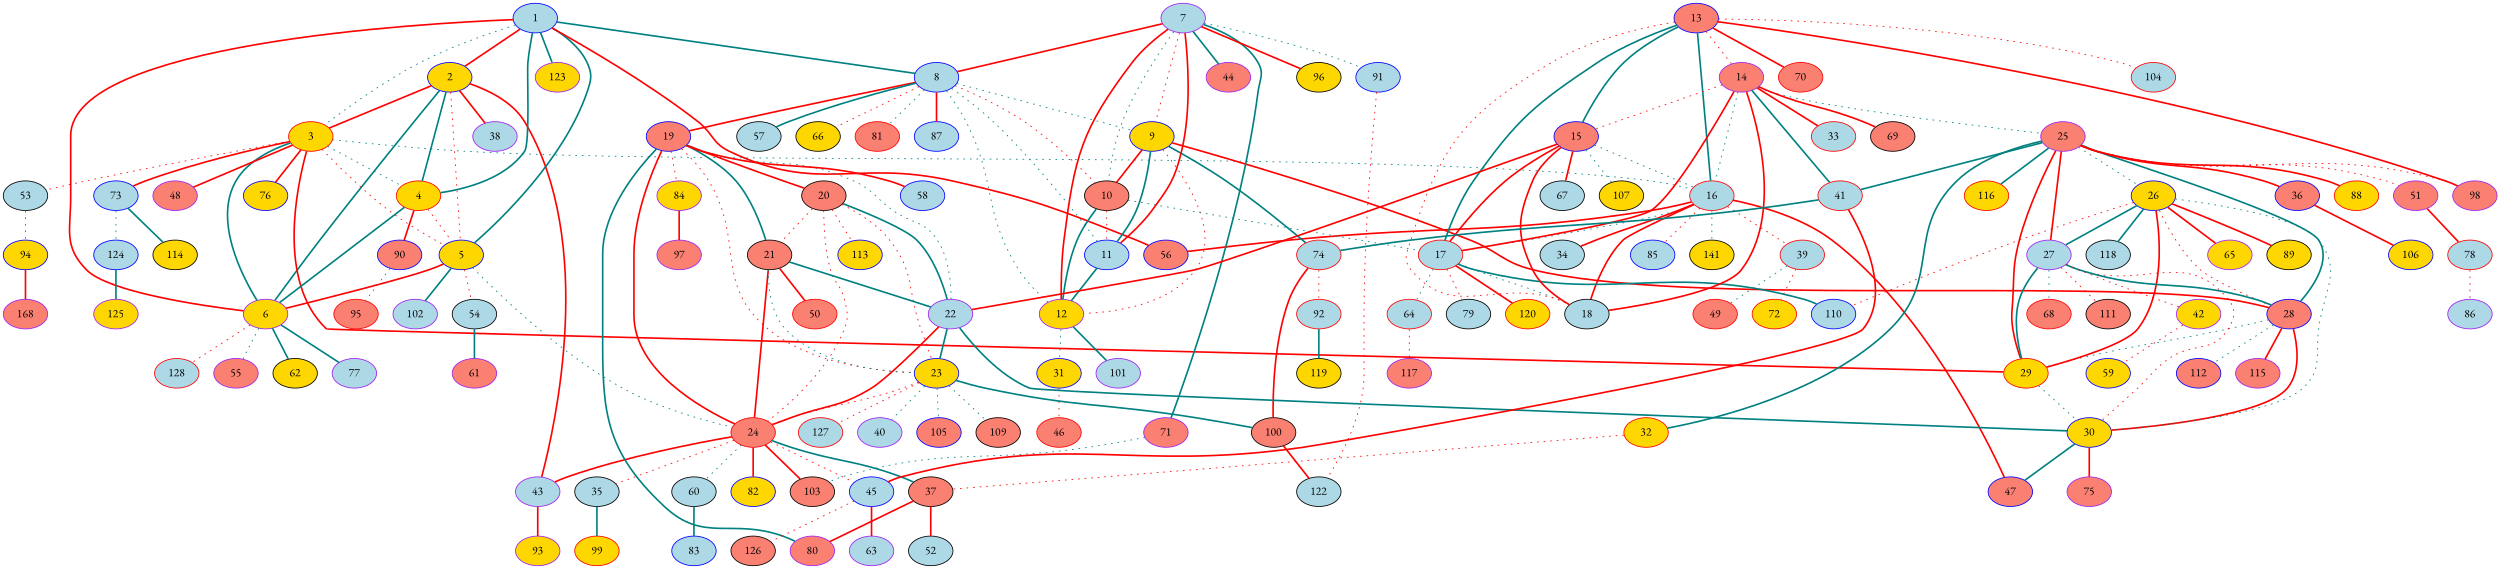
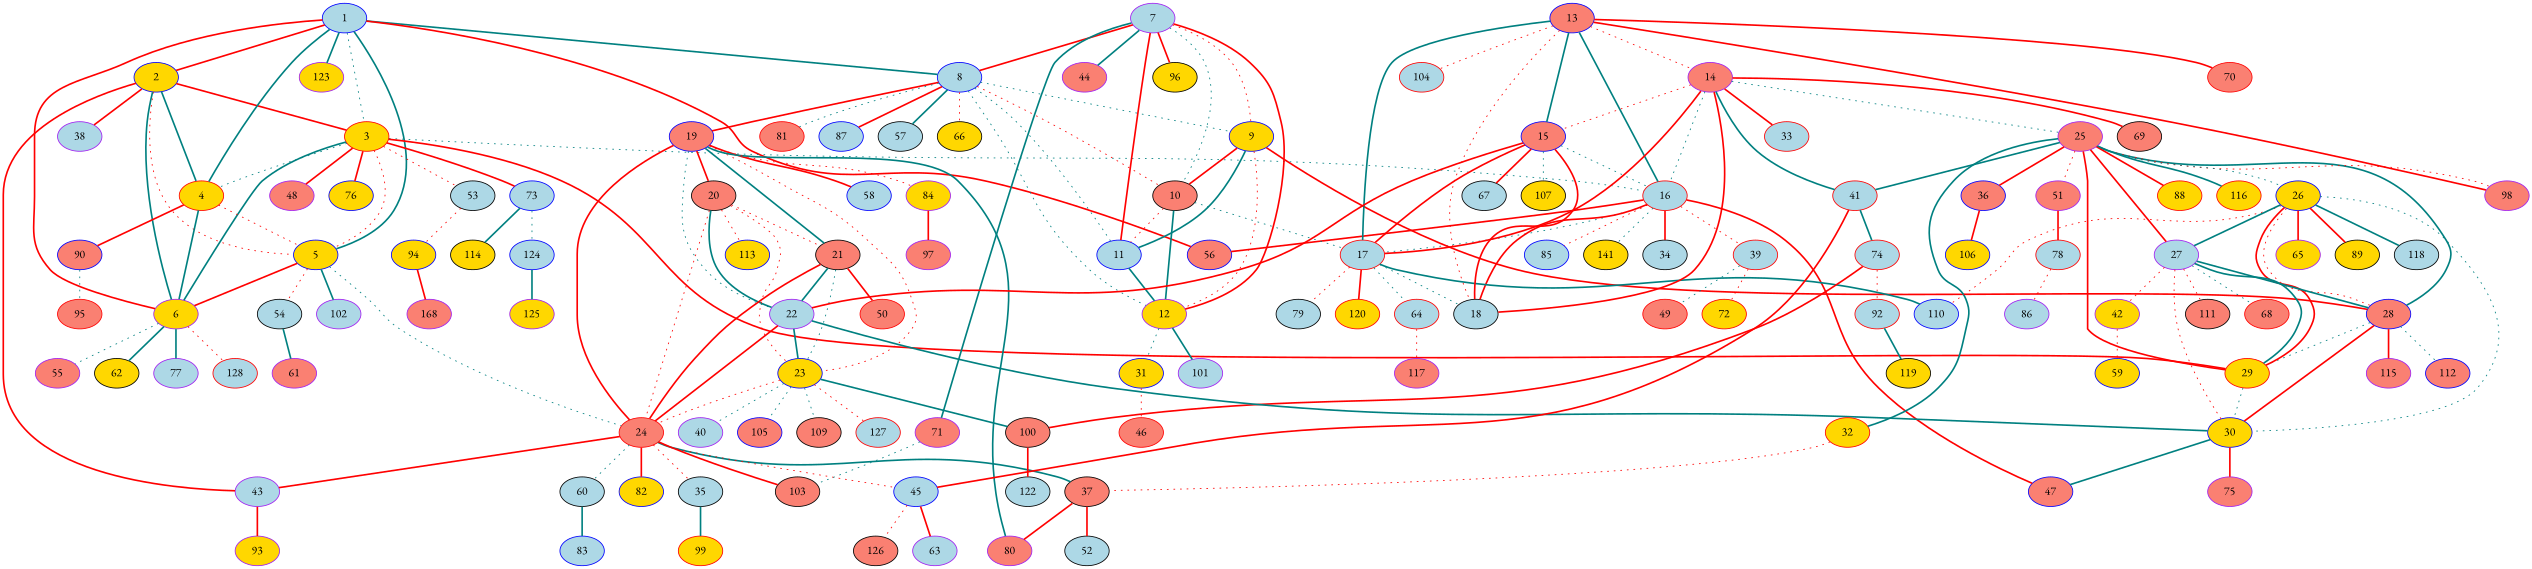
node "91": removed
edge "9" -- "74": removed
